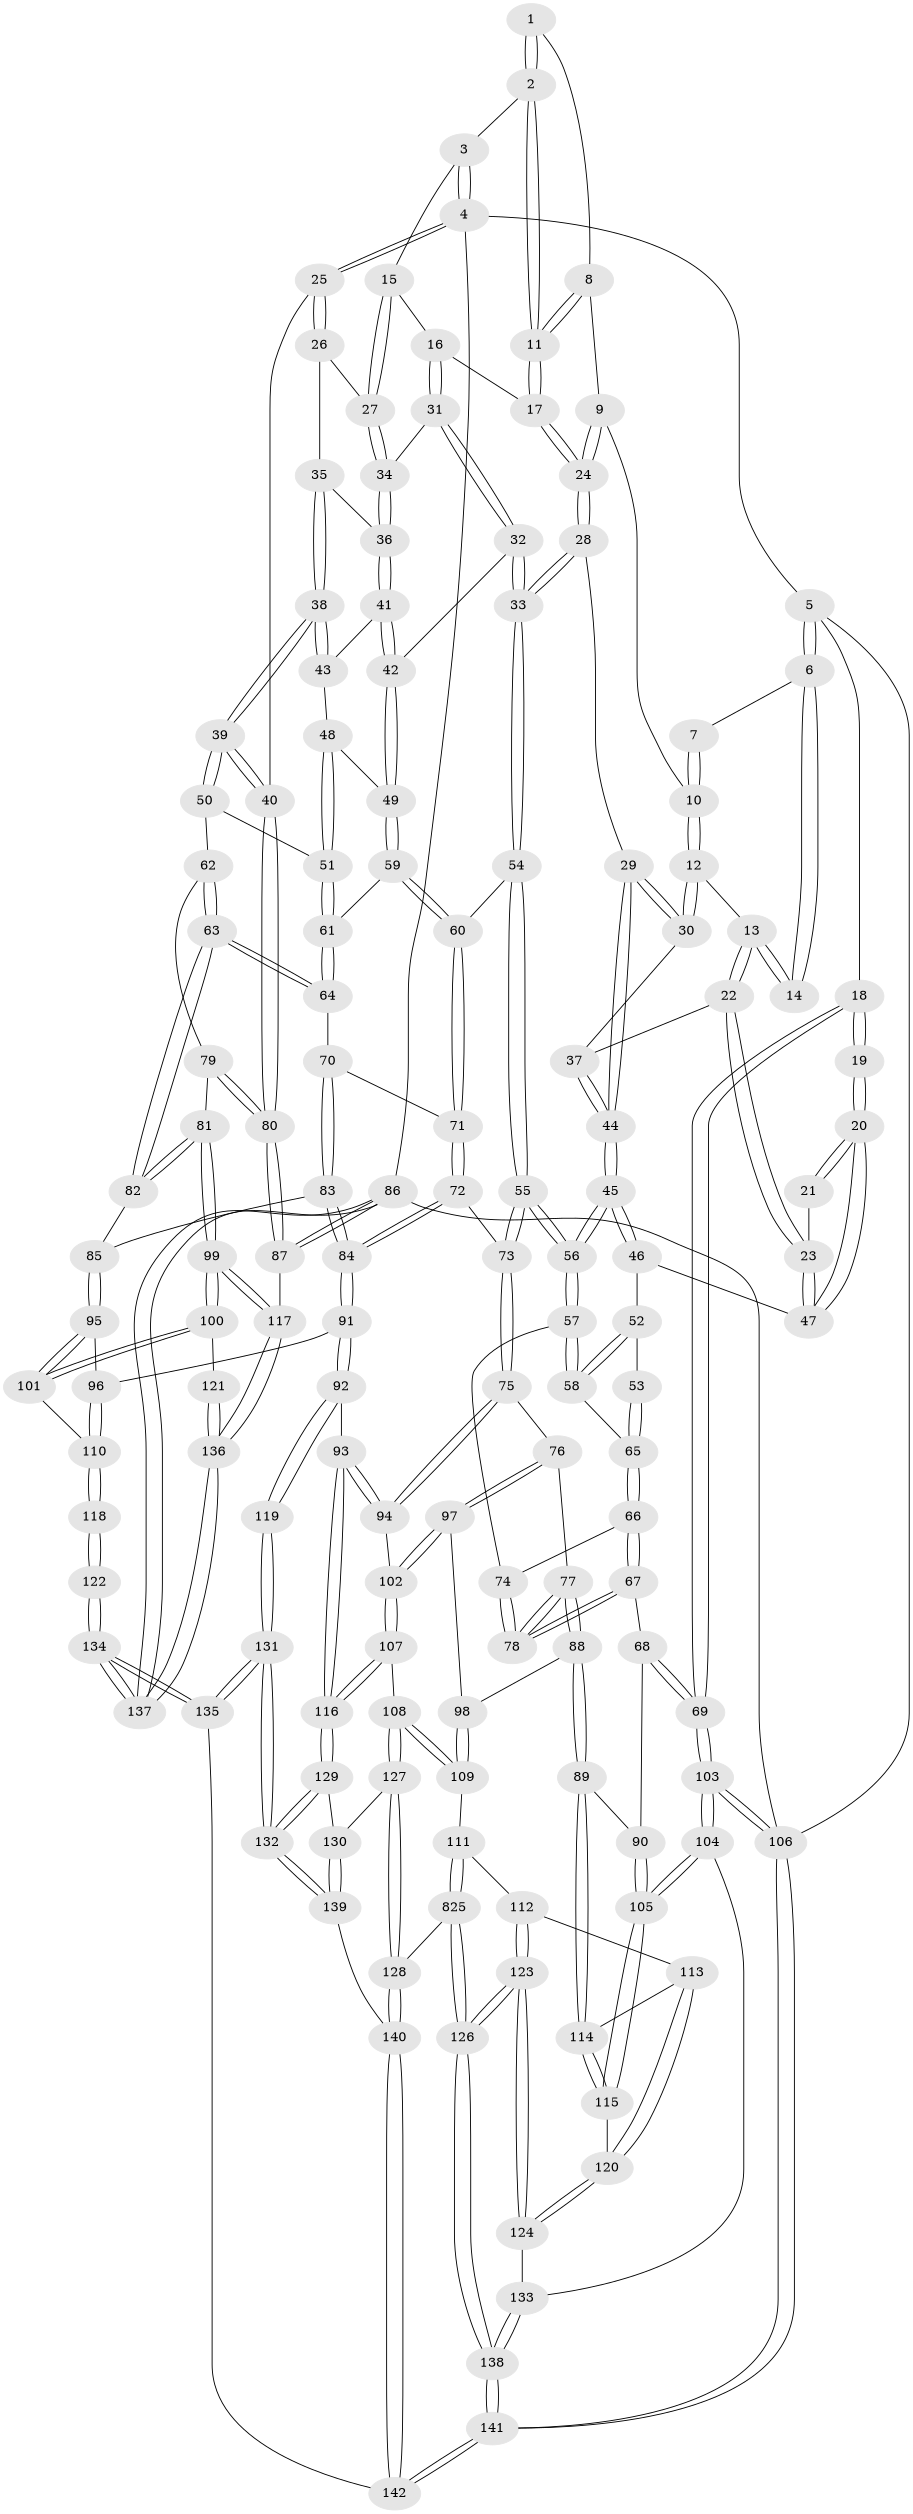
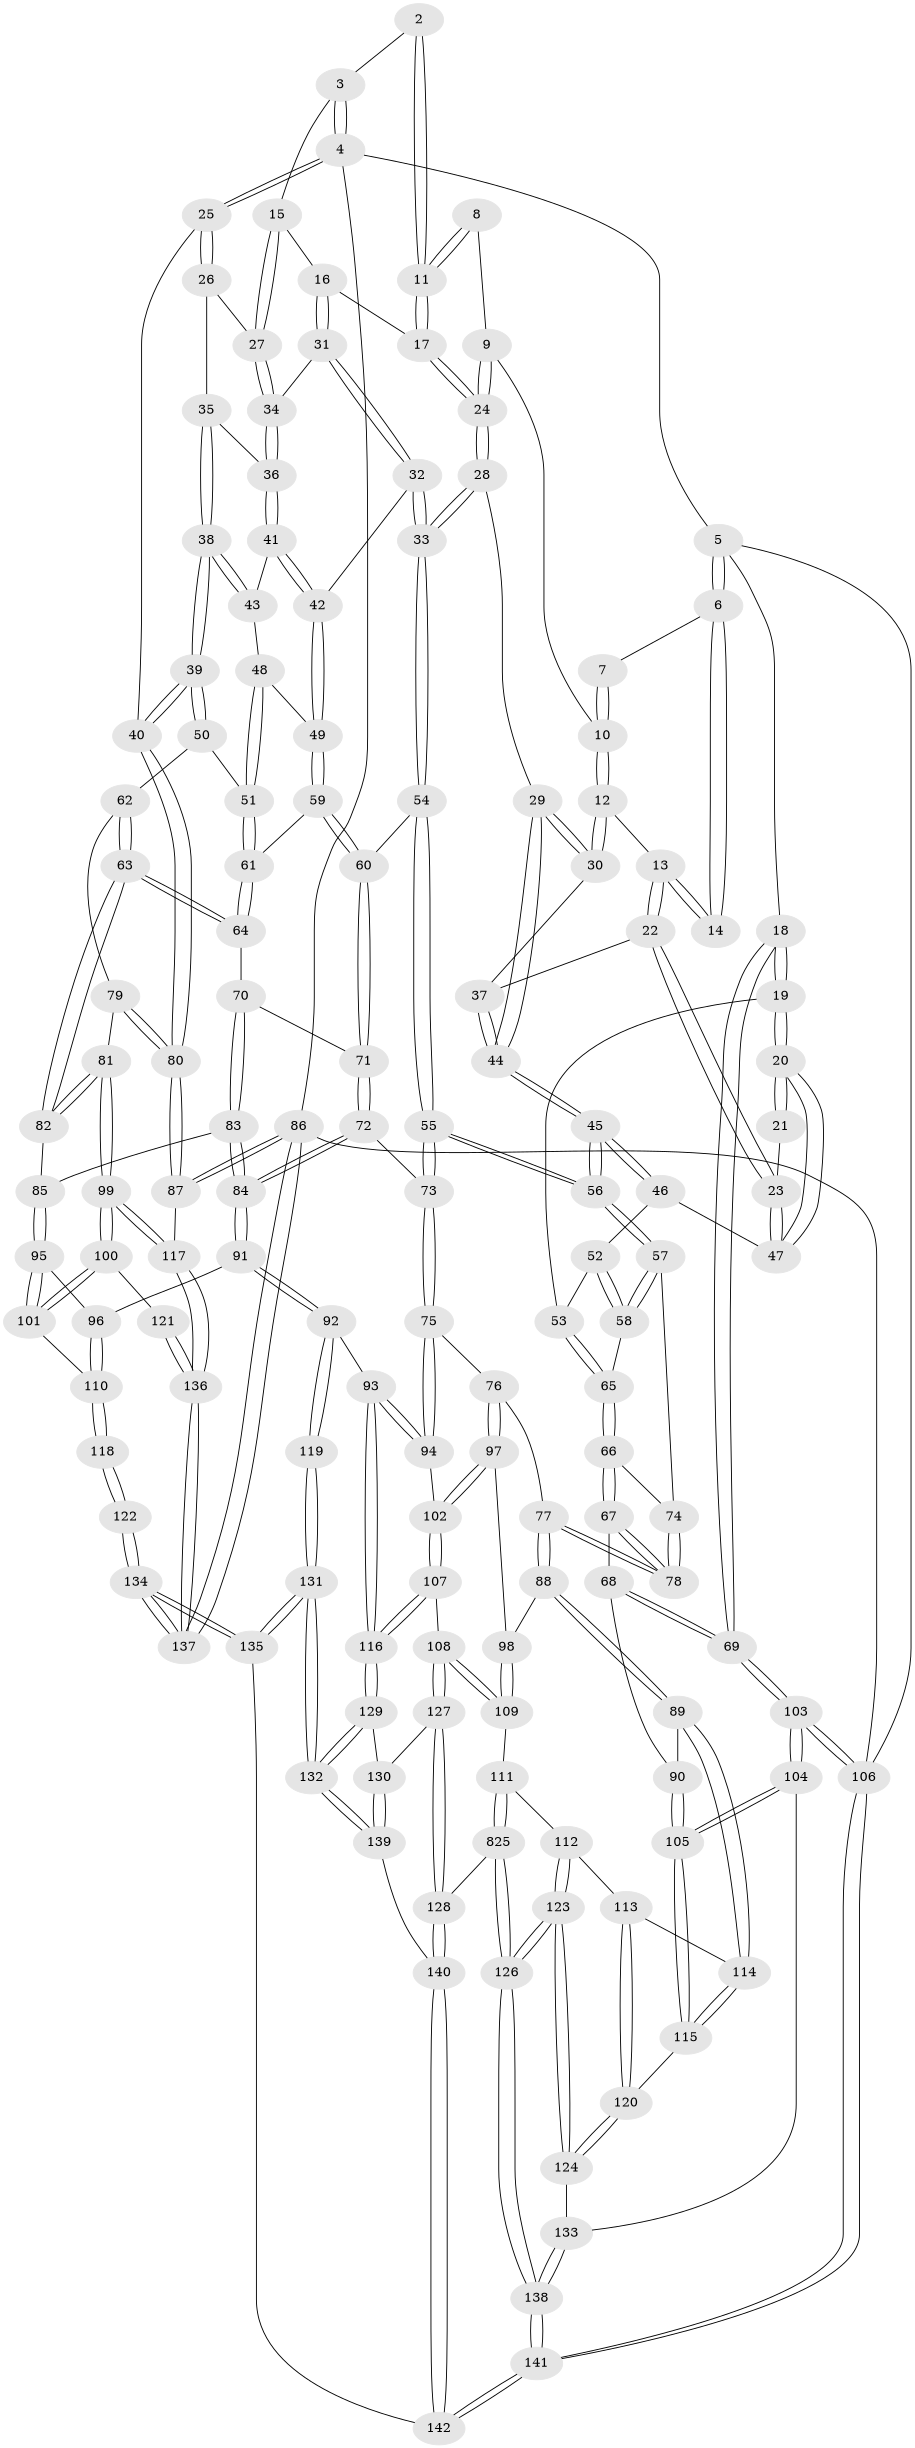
node "1": removed
edge "19" -- "53": added
